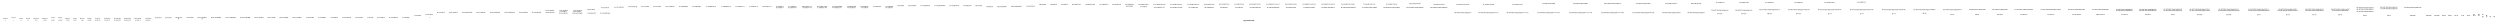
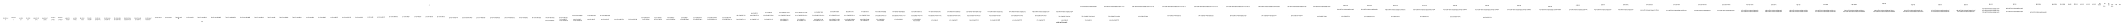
node "121, 399: 0 1 2 3 4 5 28 29 30 31 46 47 96 97 98 99 100 101": removed
